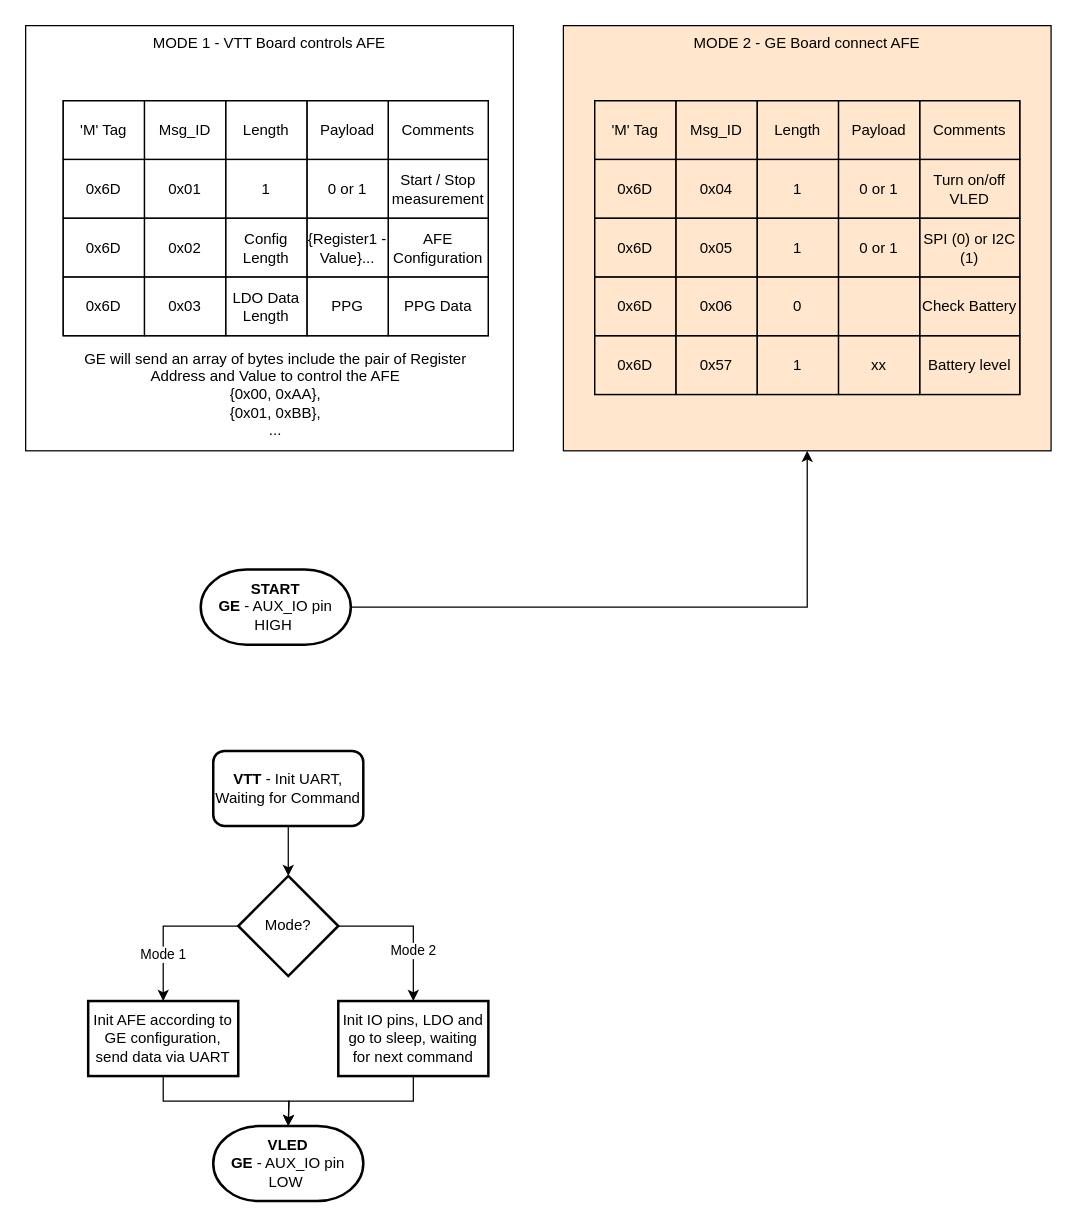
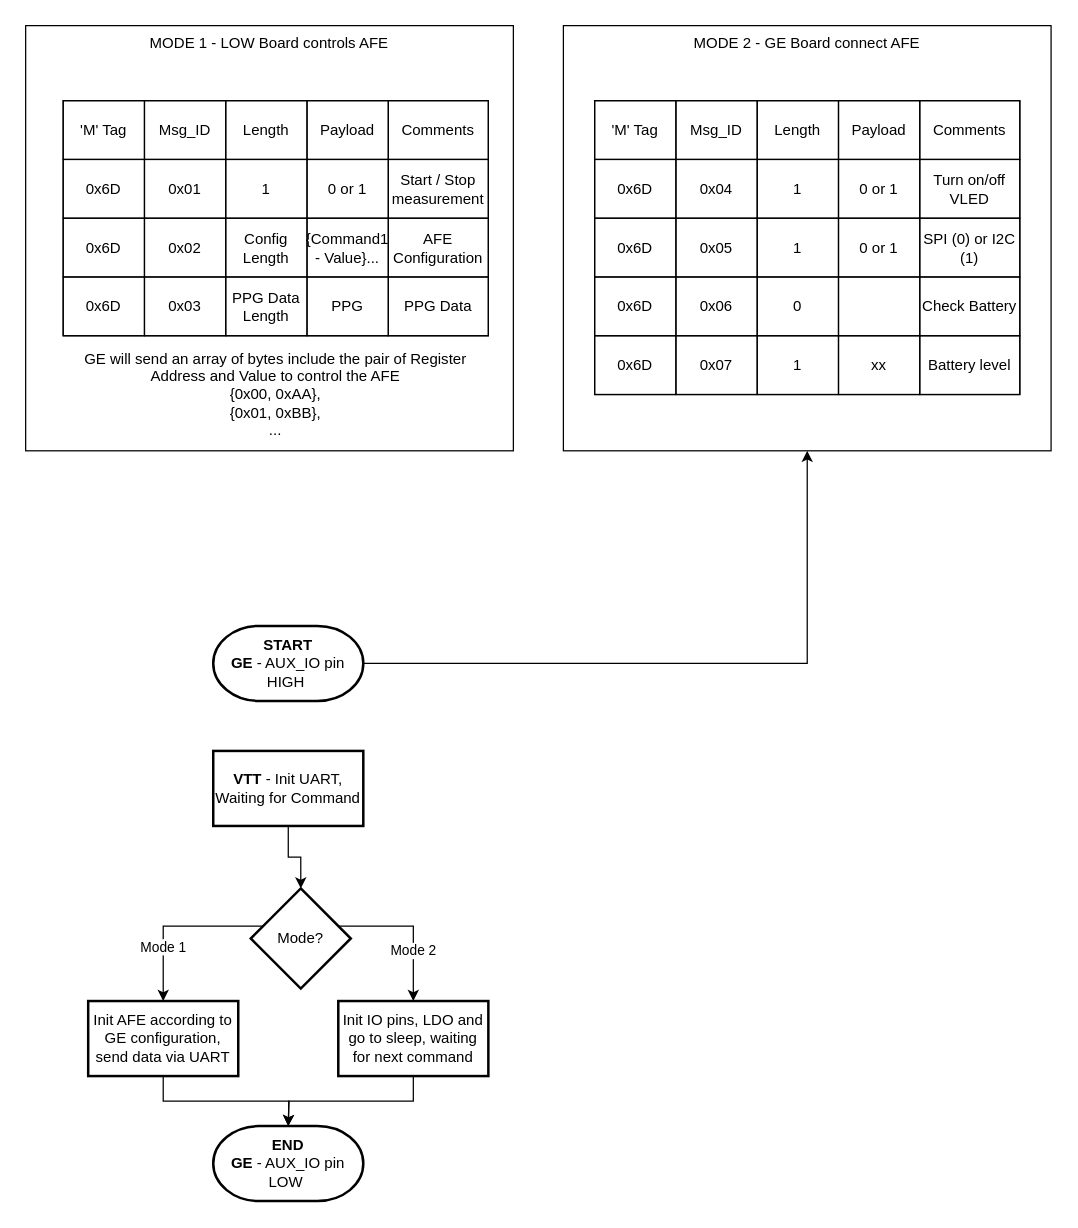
node "MODE 1 - VTT Board controls AFE": label "MODE 1 - VTT Board controls AFE" -> "MODE 1 - LOW Board controls AFE"
node "MODE 2 - GE Board connect AFE": fillcolor #ffe6cc -> #ffffff
node "{Register1 - Value}...": label "{Register1 - Value}..." -> "{Command1 - Value}..."
node "LDO Data Length": label "LDO Data Length" -> "PPG Data Length"
node "0x57": label "0x57" -> "0x07"
node "START GE - AUX_IO pin HIGH": moved (276, 607) -> (288, 663)
node "VTT - Init UART, Waiting for Command": shape rounded rectangle -> rectangle
node "Mode?": moved (288, 926) -> (301, 938)
node "VLED GE - AUX_IO pin LOW": label "VLED GE - AUX_IO pin LOW" -> "END GE - AUX_IO pin LOW"
